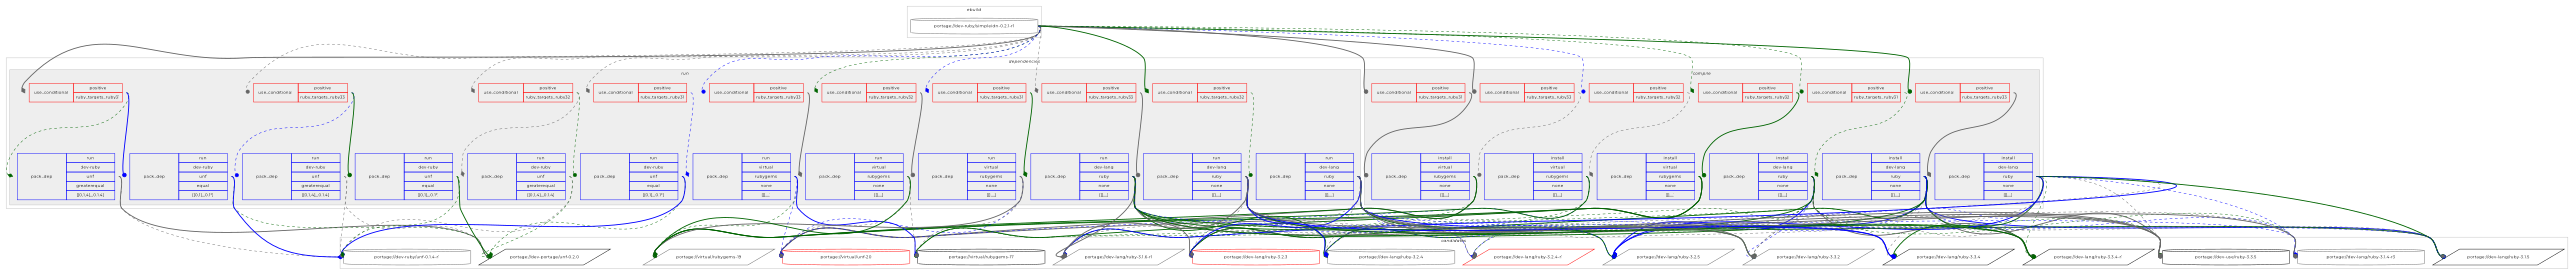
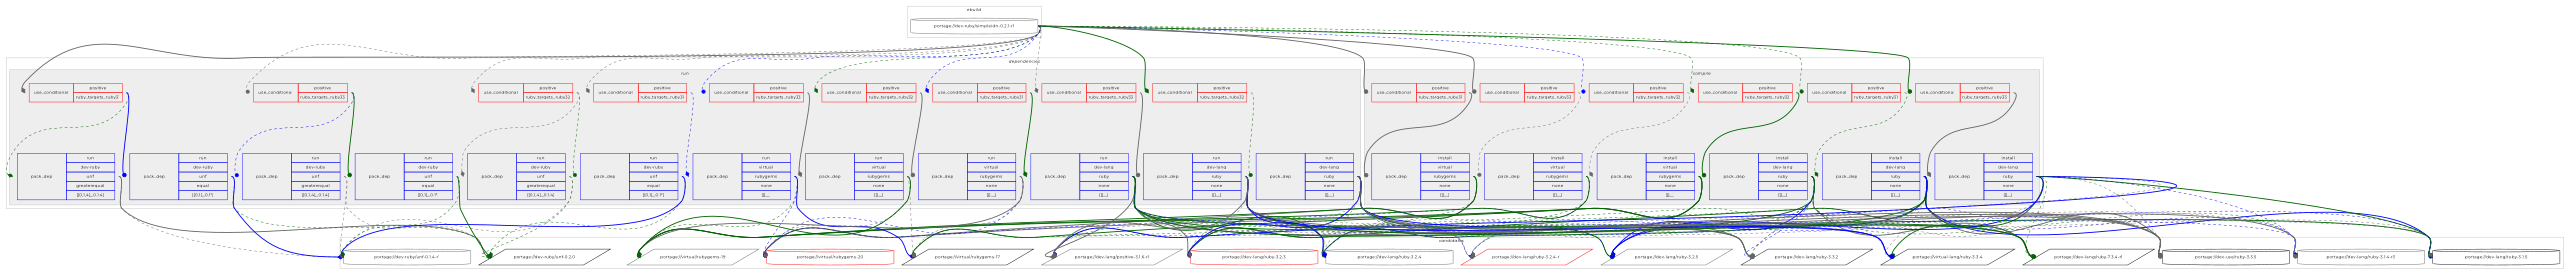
node "portage://dev-portage/unf-0.2.0": label "portage://dev-portage/unf-0.2.0" -> "portage://dev-ruby/unf-0.2.0"
node "portage://virtual/unf-20": label "portage://virtual/unf-20" -> "portage://virtual/rubygems-20"
node "portage://virtual/rubygems-17": shape cylinder -> parallelogram
node "portage://dev-lang/ruby-3.1.6-r1": label "portage://dev-lang/ruby-3.1.6-r1" -> "portage://dev-lang/positive-3.1.6-r1"
node "portage://dev-lang/ruby-3.3.2": color gray40 -> black
node "portage://dev-lang/ruby-3.3.4": label "portage://dev-lang/ruby-3.3.4" -> "portage://virtual-lang/ruby-3.3.4"
node "portage://dev-lang/ruby-3.3.4-r1": label "portage://dev-lang/ruby-3.3.4-r1" -> "portage://dev-lang/ruby-7.3.4-r1"
node "portage://dev-lang/ruby-3.1.5": shape parallelogram -> cylinder
